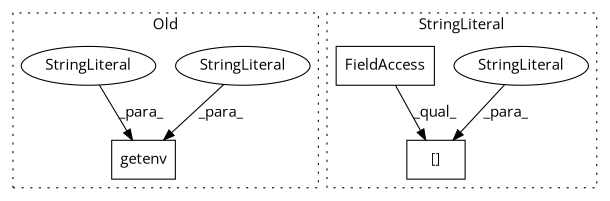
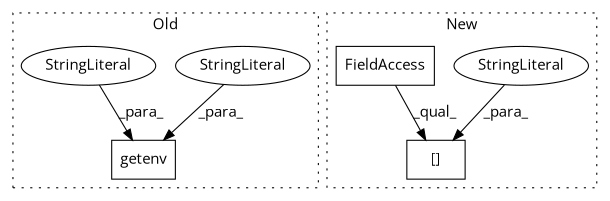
cluster "StringLiteral": label "StringLiteral" -> "New"
